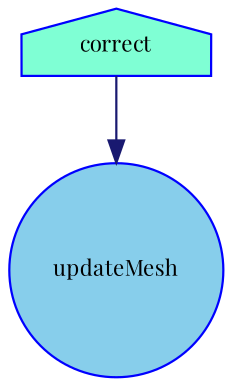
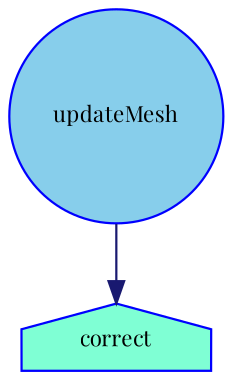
edge "correct" -> "updateMesh": reversed
